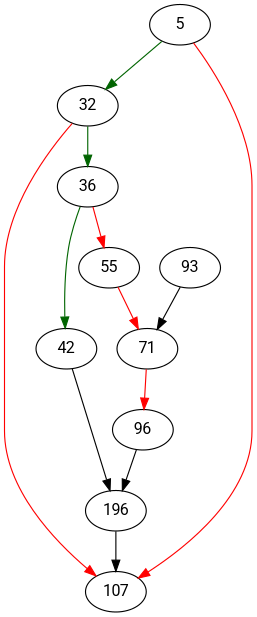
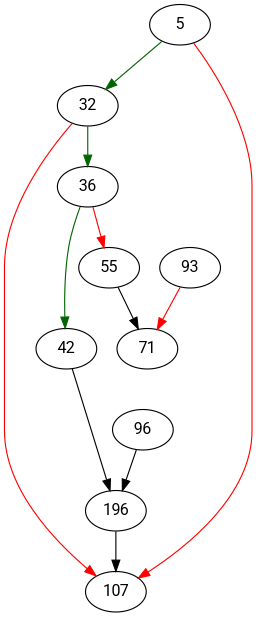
edge "55" -> "71": color red -> black
edge "93" -> "71": color black -> red
edge "71" -> "96": removed
